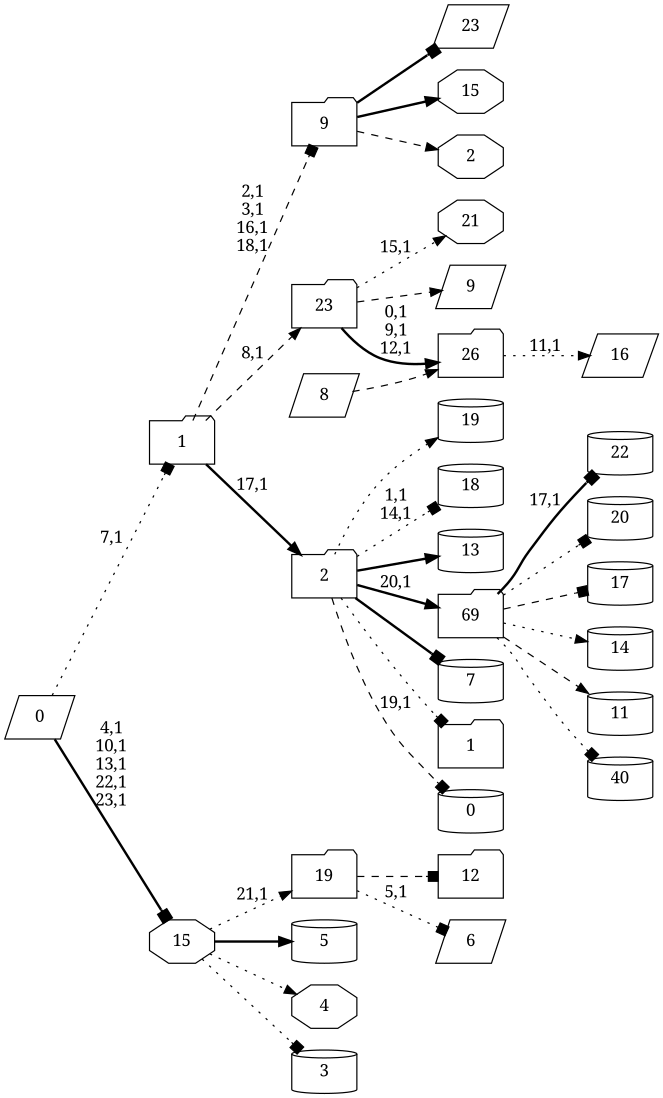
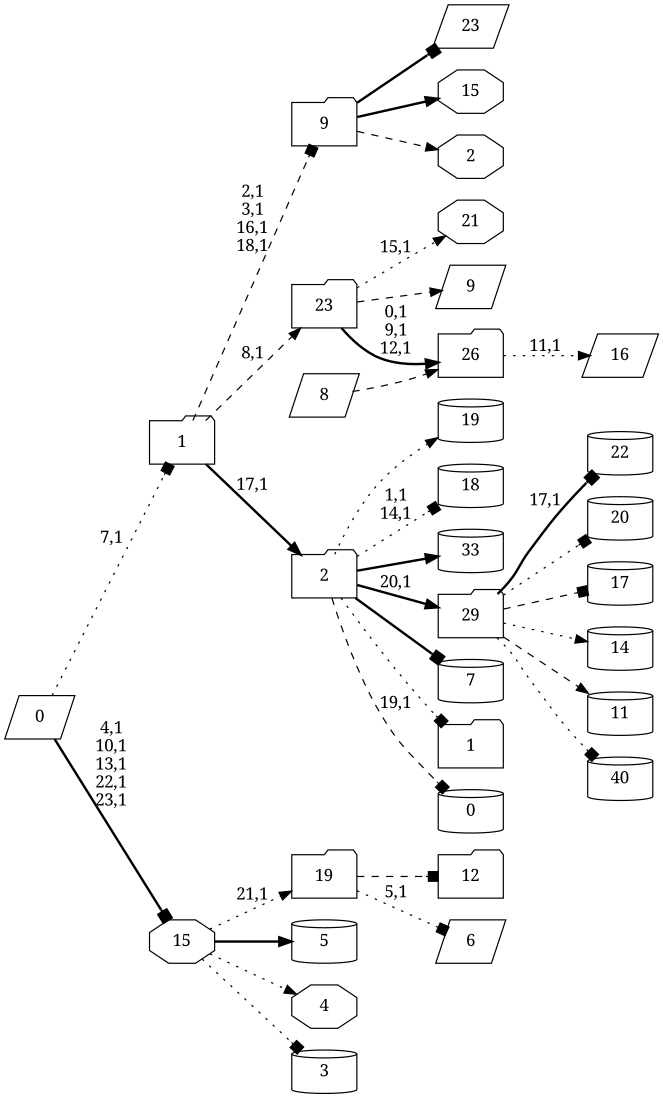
node "13": label "13" -> "33"
node "69": label "69" -> "29"
